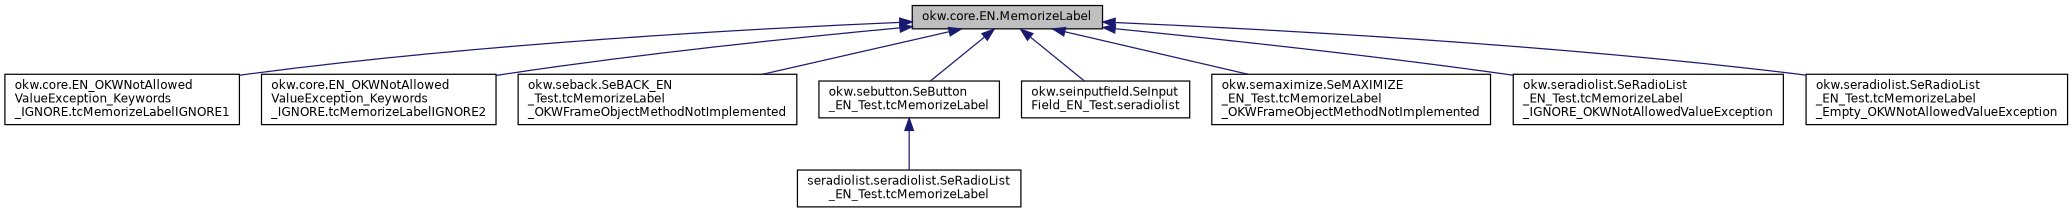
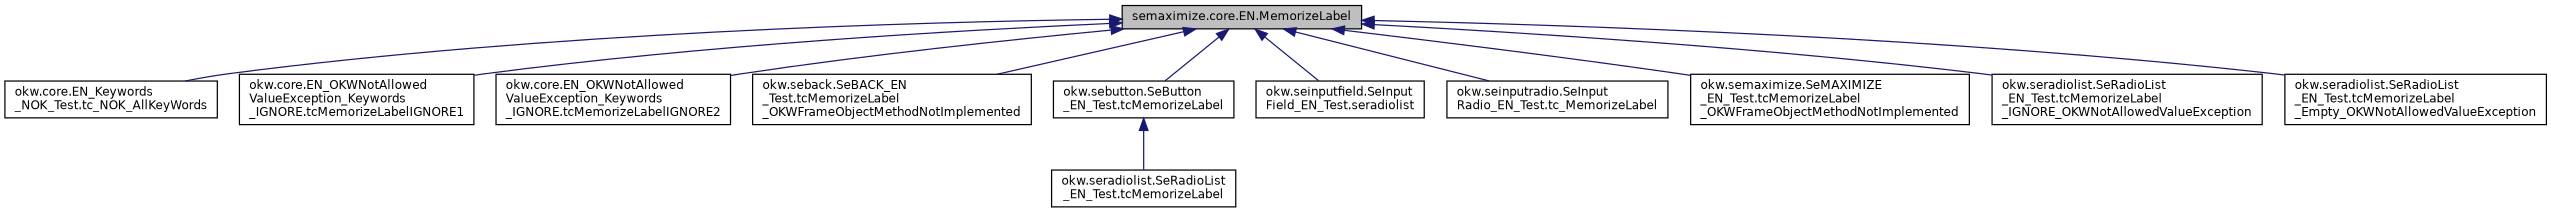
node "okw.core.EN.MemorizeLabel": label "okw.core.EN.MemorizeLabel" -> "semaximize.core.EN.MemorizeLabel"
node "okw.core.EN_Keywords _NOK_Test.tc_NOK_AllKeyWords": added
node "okw.seinputradio.SeInput Radio_EN_Test.tc_MemorizeLabel": added
node "seradiolist.seradiolist.SeRadioList _EN_Test.tcMemorizeLabel": label "seradiolist.seradiolist.SeRadioList _EN_Test.tcMemorizeLabel" -> "okw.seradiolist.SeRadioList _EN_Test.tcMemorizeLabel"
